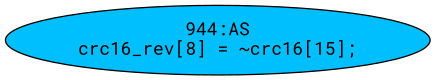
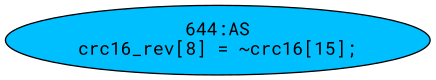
node "944:AS crc16_rev[8] = ~crc16[15];": label "944:AS crc16_rev[8] = ~crc16[15];" -> "644:AS crc16_rev[8] = ~crc16[15];"
